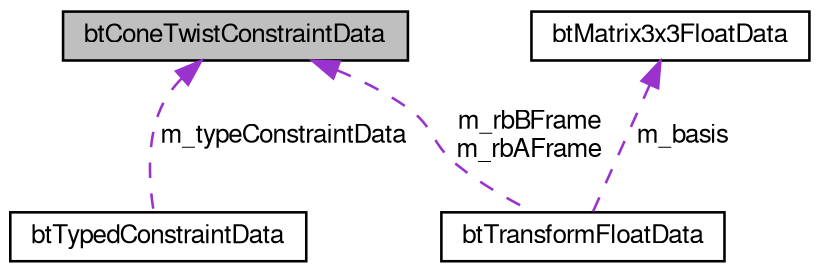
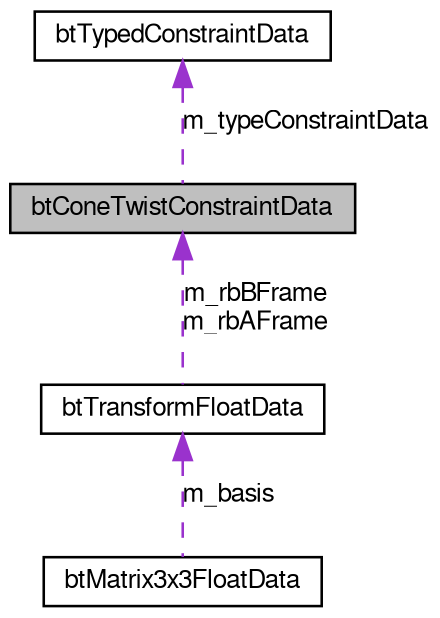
edge "btTypedConstraintData" -> "btConeTwistConstraintData": reversed
edge "btTransformFloatData" -> "btMatrix3x3FloatData": reversed
